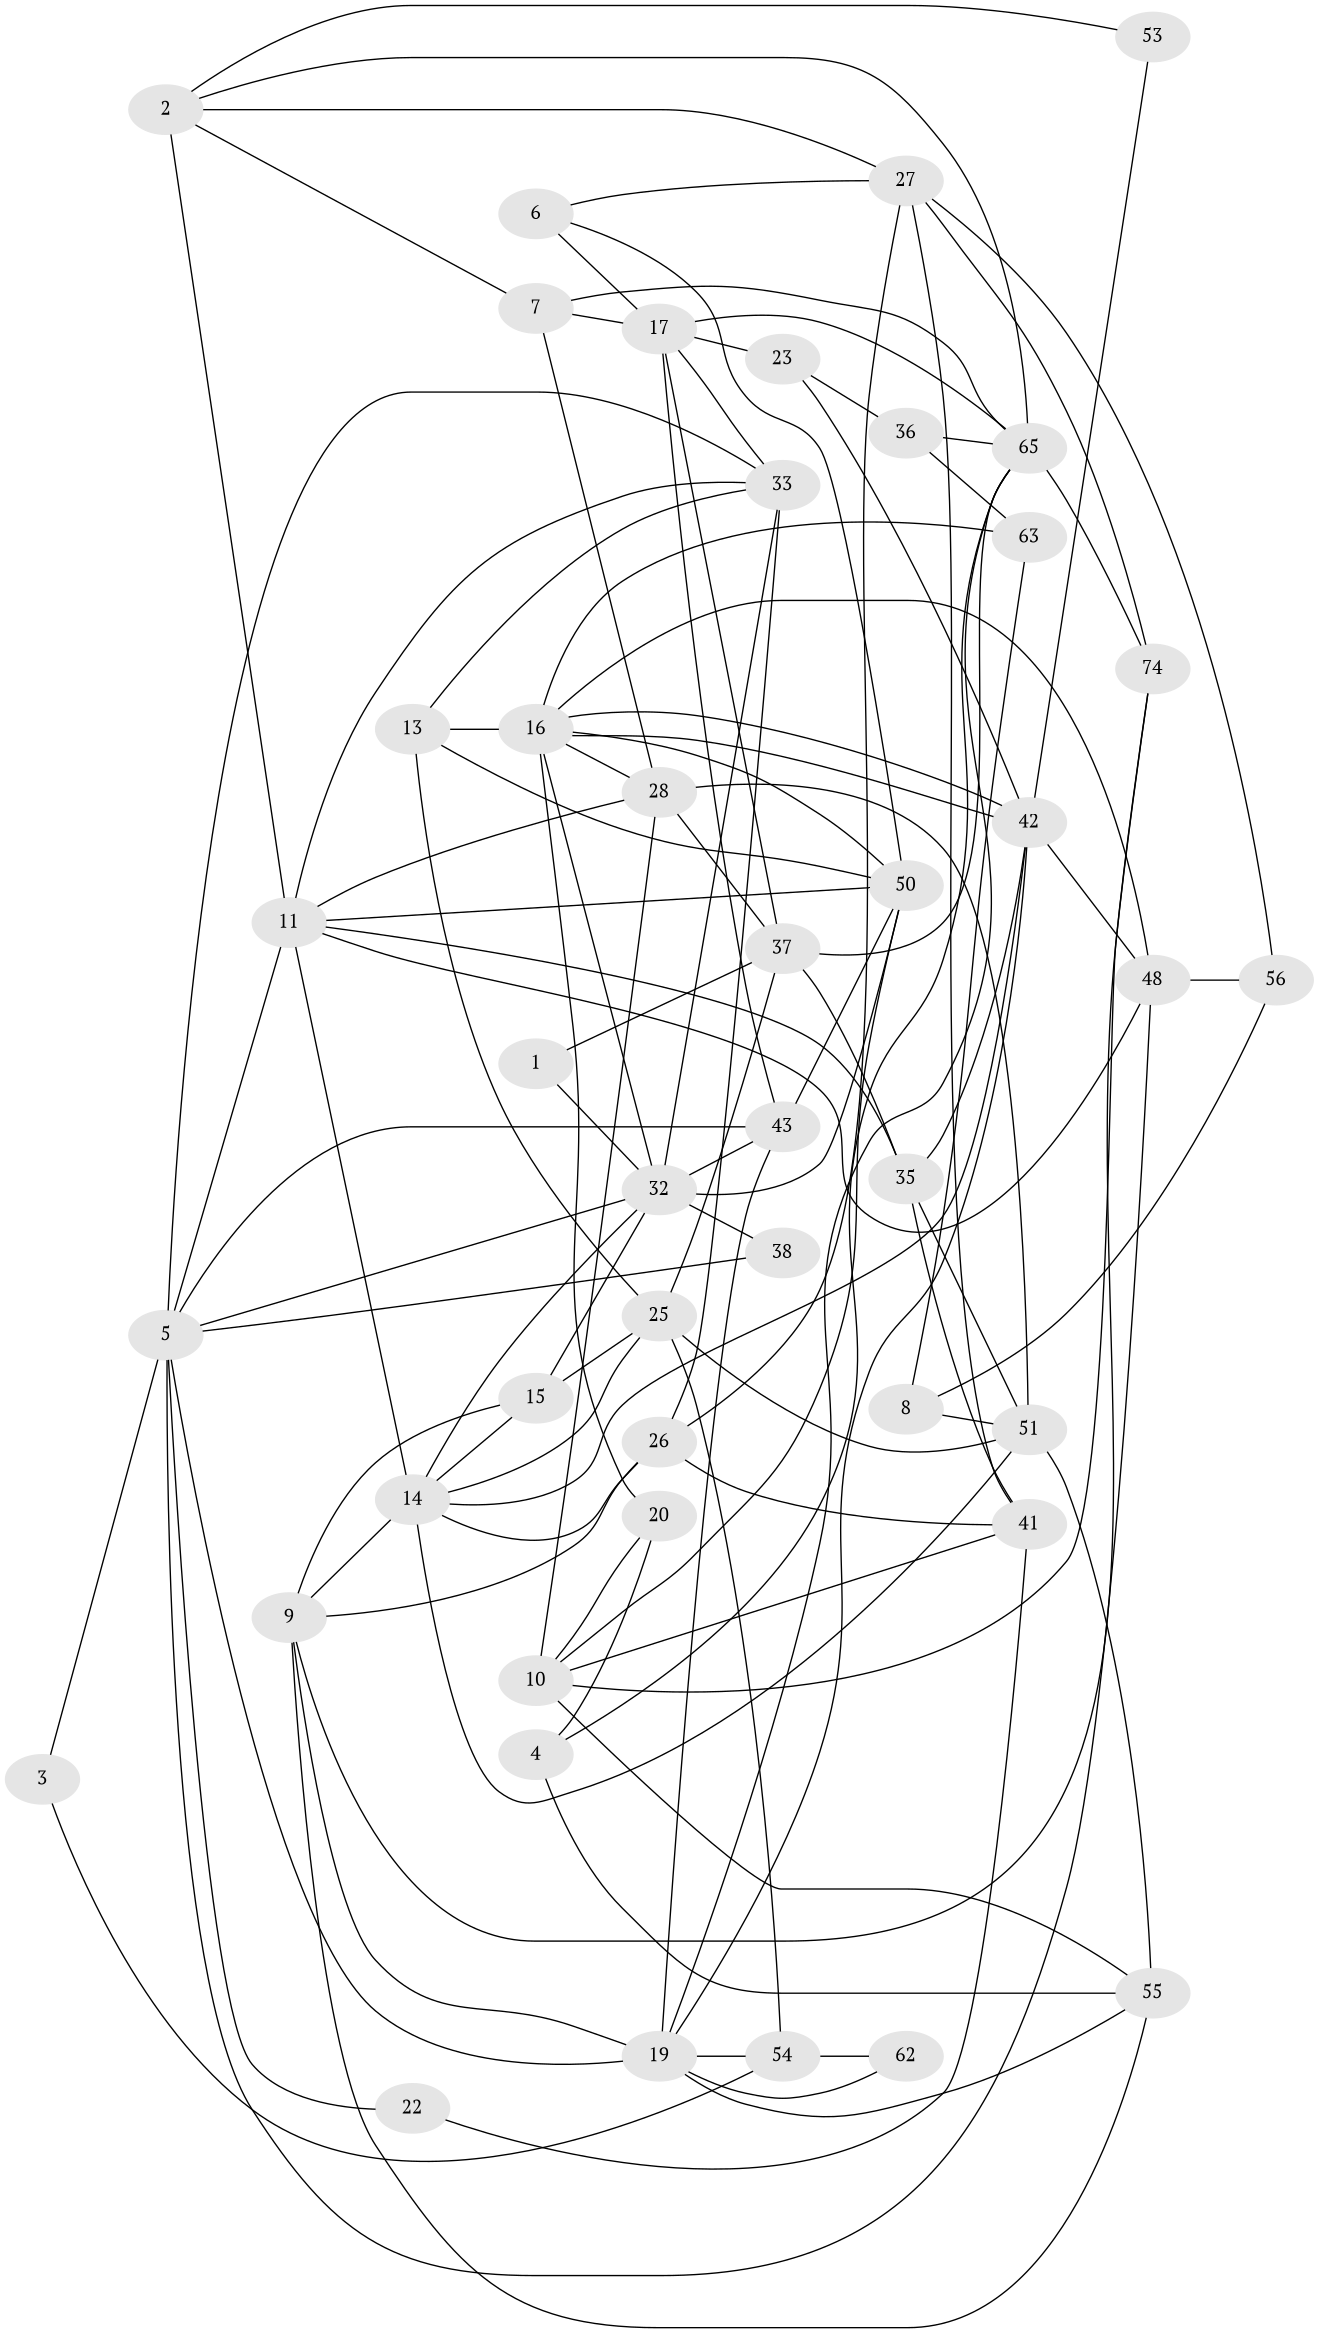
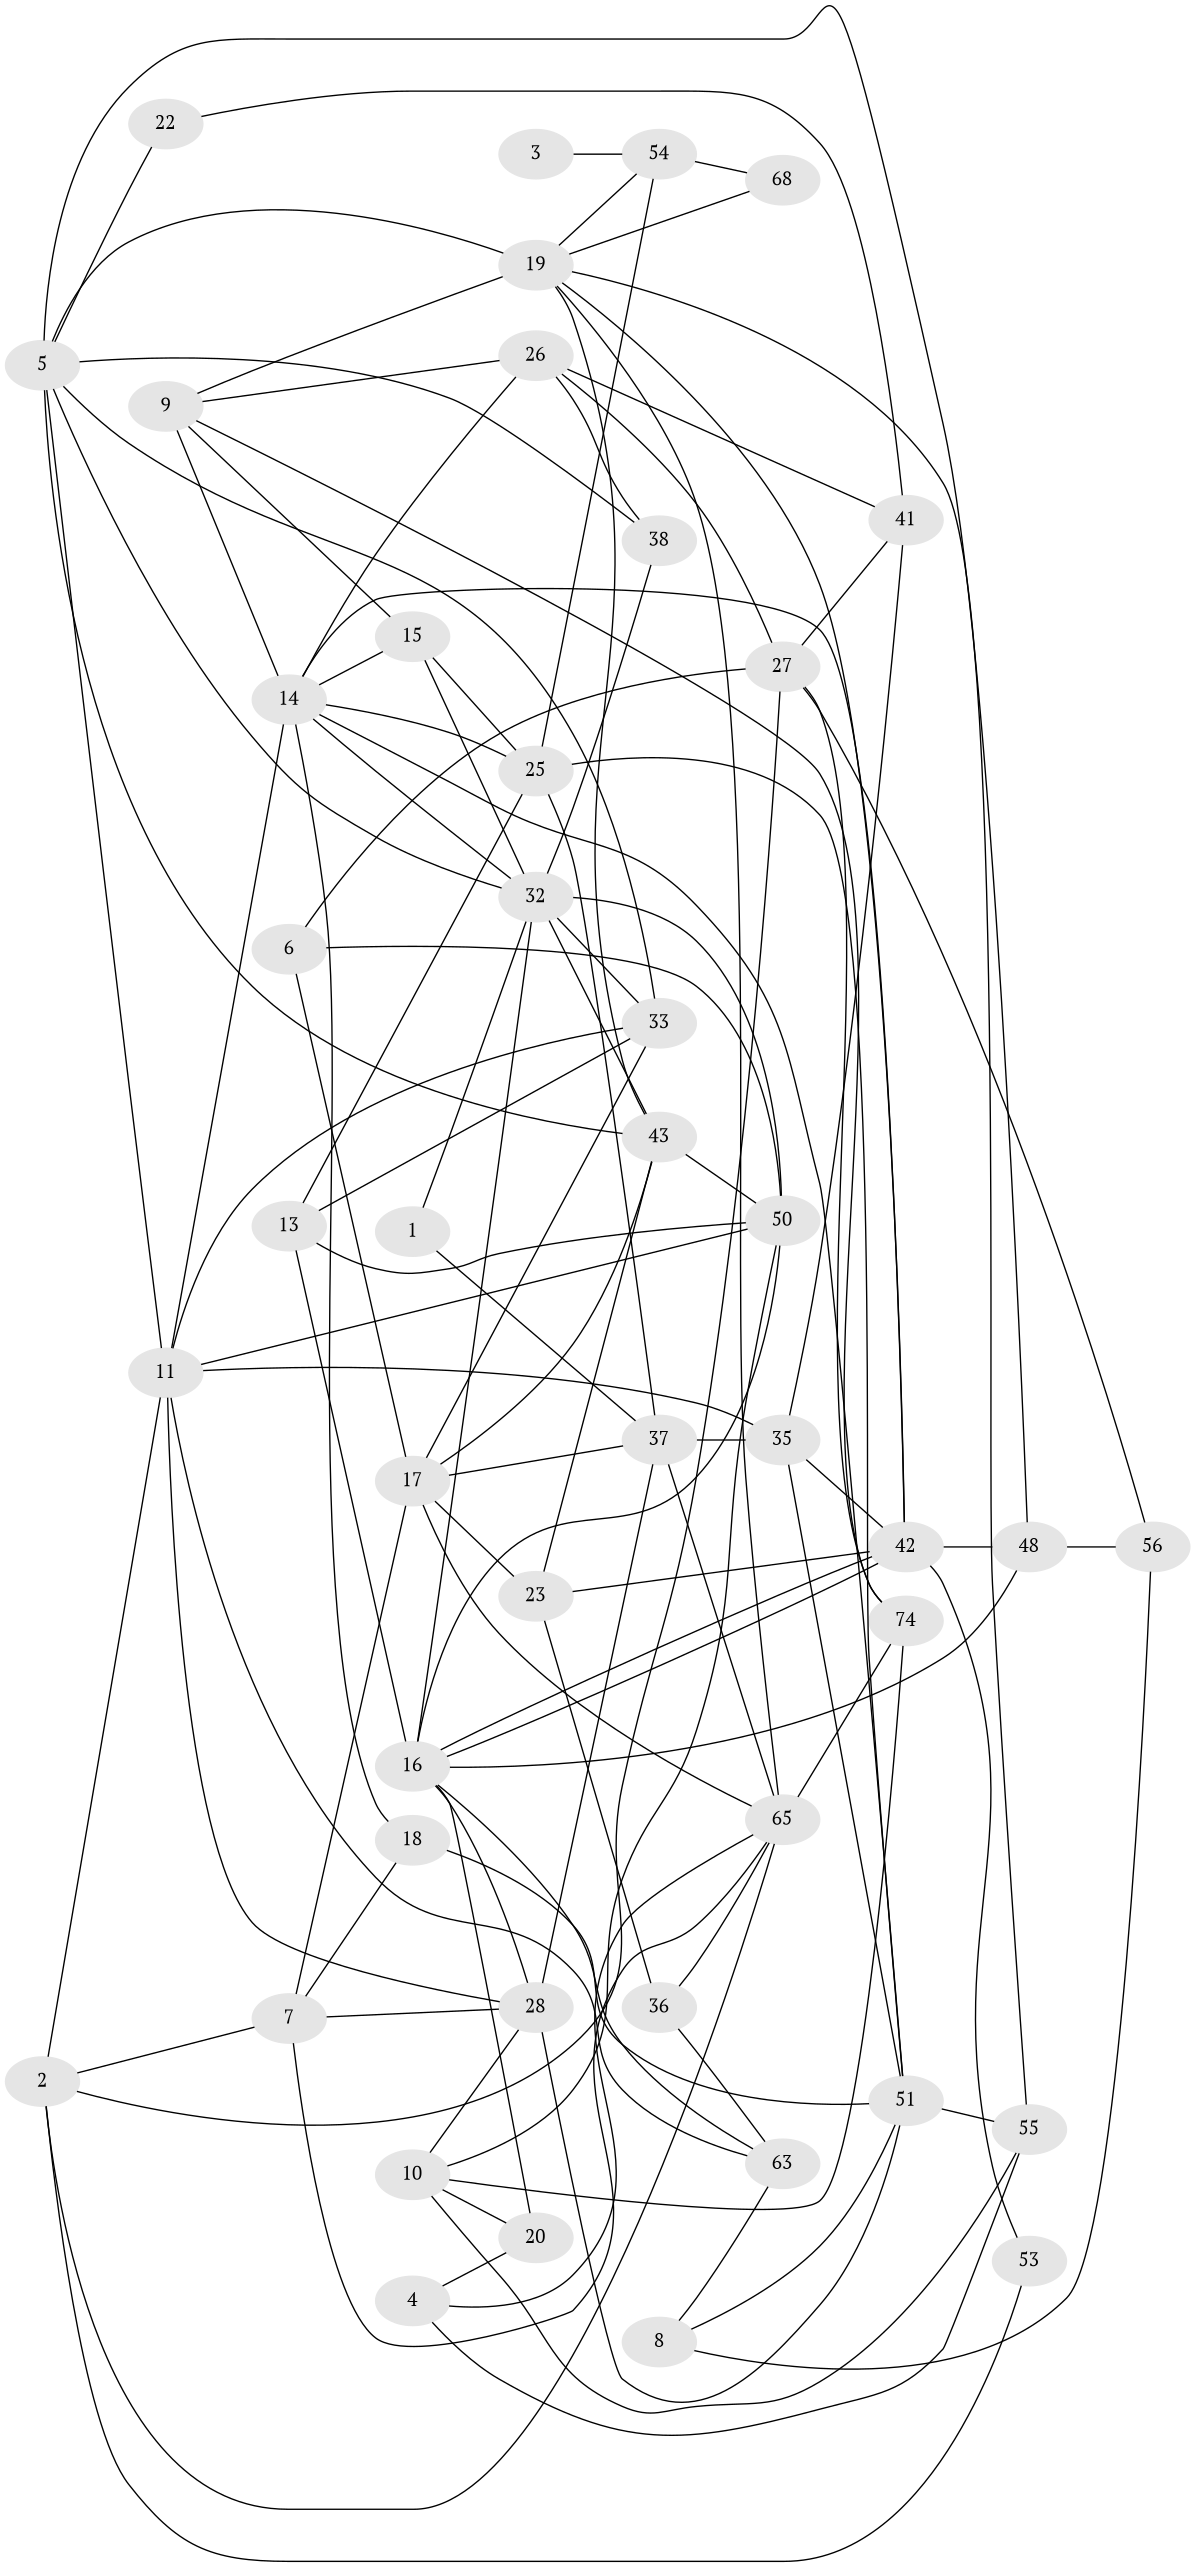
edge "33" -- "26": now "38" -- "26"
edge "11" -- "48": now "11" -- "63"
edge "43" -- "23": added
edge "5" -- "3": removed
edge "41" -- "10": removed
node "18": added
node "62": label "62" -> "68"
edge "9" -- "55": removed
